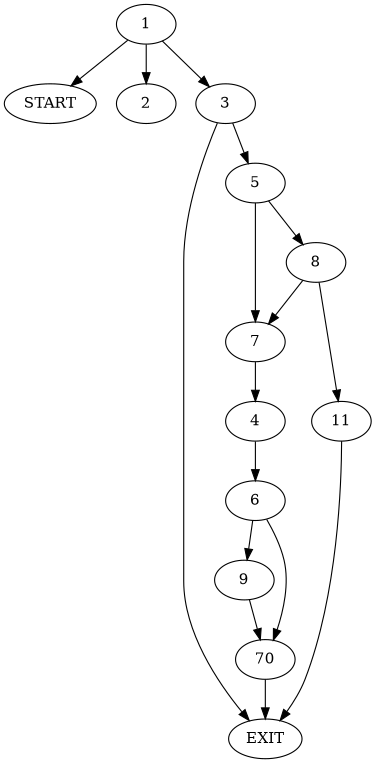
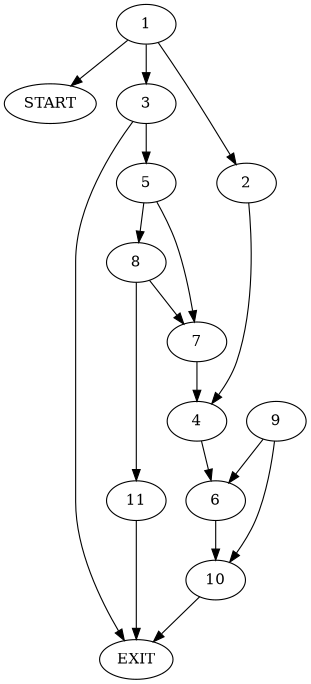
edge "2" -> "4": added
edge "6" -> "9": reversed
node "70": label "70" -> "10"
